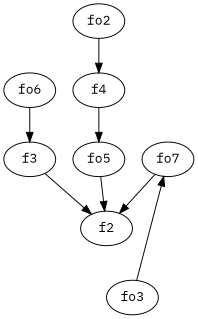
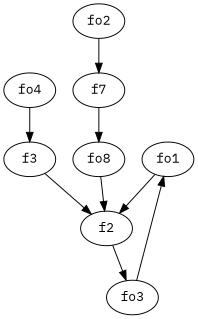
node "fo6": label "fo6" -> "fo4"
node "f4": label "f4" -> "f7"
node "fo5": label "fo5" -> "fo8"
node "fo7": label "fo7" -> "fo1"
edge "f2" -> "fo3": added
